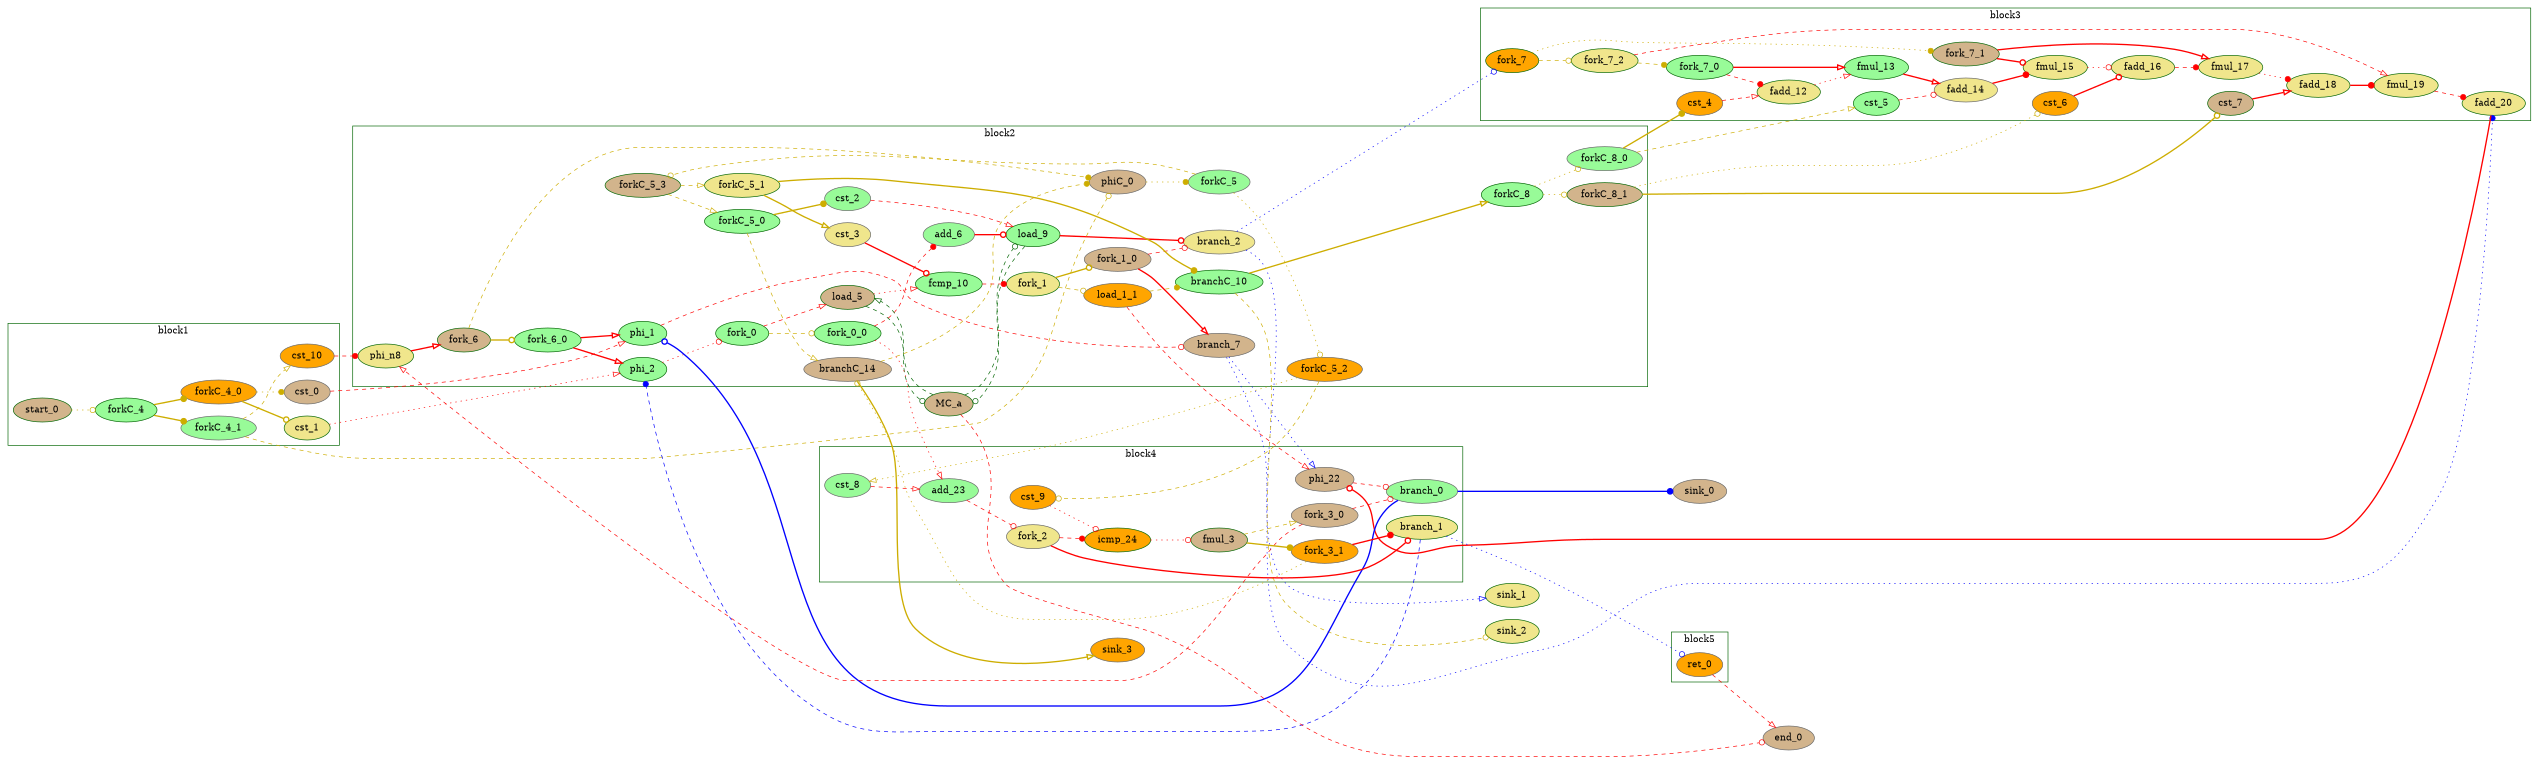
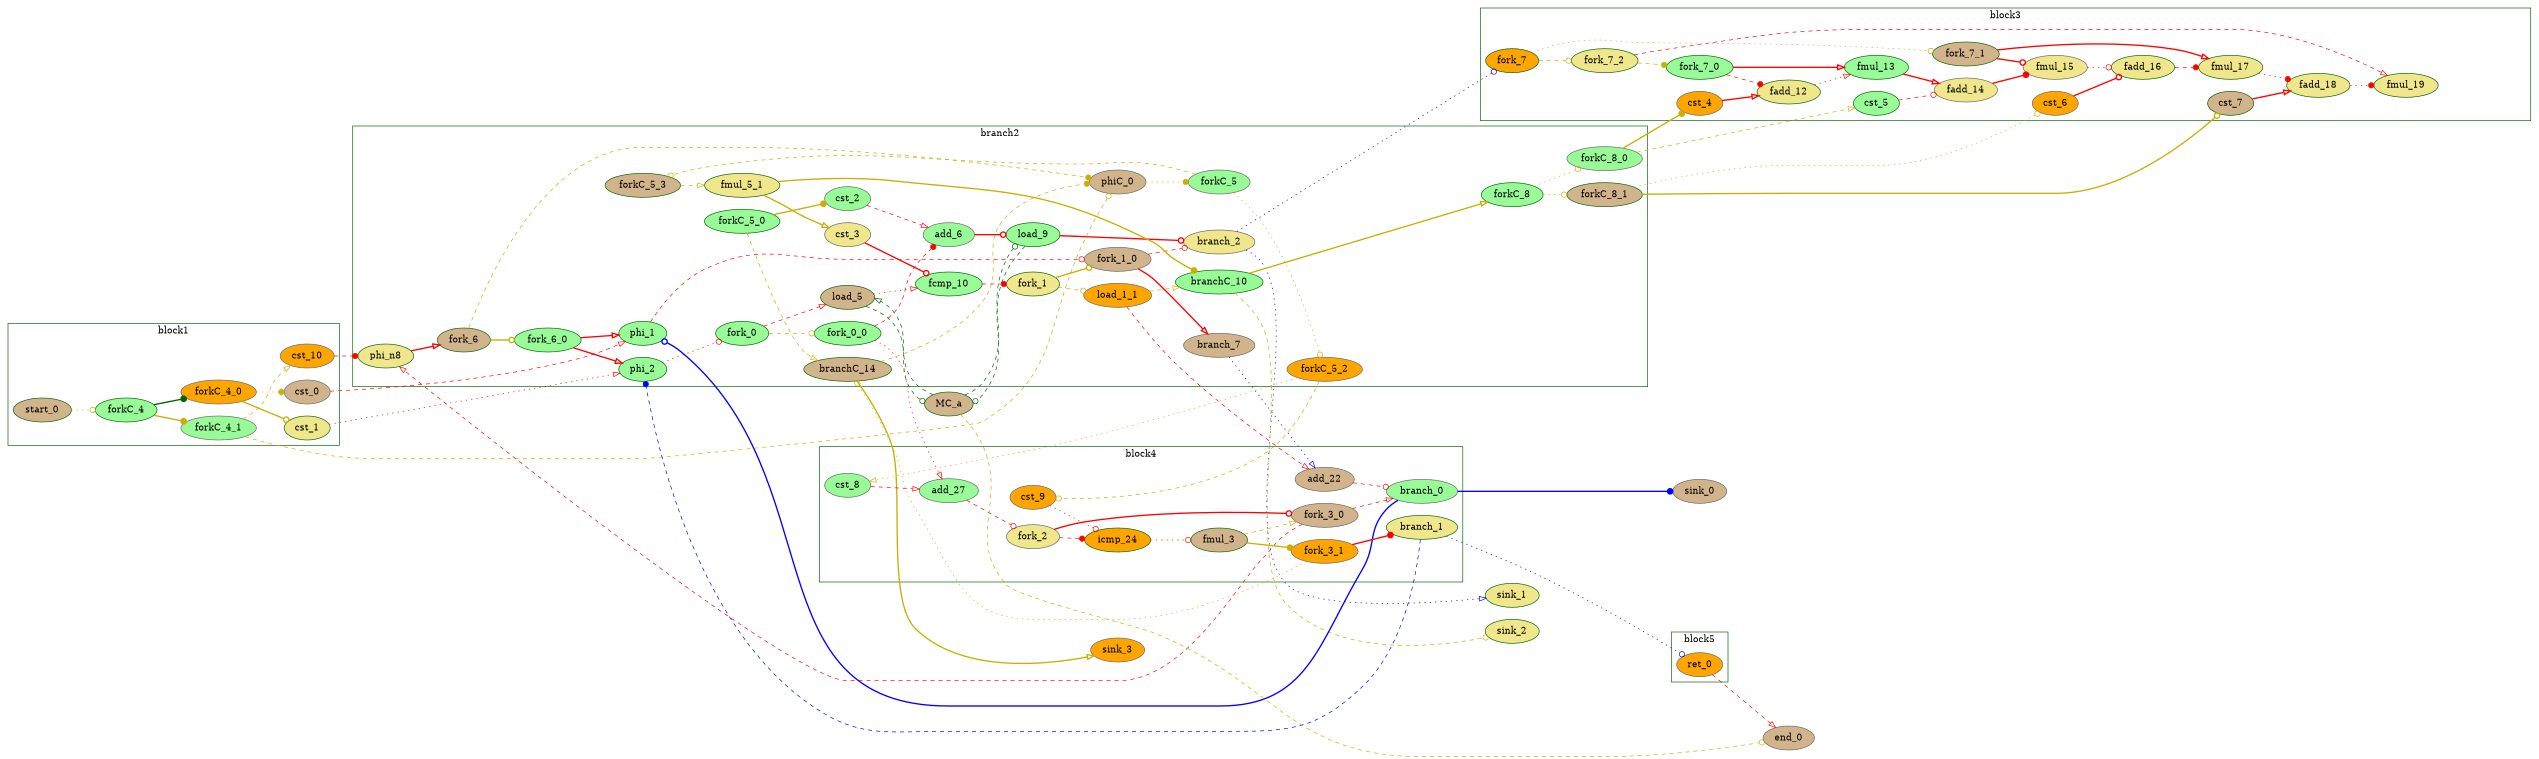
edge "fork_7" -> "fork_7_1": arrowhead dot -> odot
node "fmul_15": color darkgreen -> gray40
edge "fadd_18" -> "fmul_19": style bold -> dotted
edge "cst_4" -> "fadd_12": style dashed -> bold
node "fadd_20": removed
cluster "block2": label "block2" -> "branch2"
node "forkC_5_1": label "forkC_5_1" -> "fmul_5_1"
edge "forkC_5_3" -> "forkC_5_0": removed
edge "cst_2" -> "load_9": now "cst_2" -> "add_6"
edge "load_1_1" -> "branchC_10": arrowhead dot -> onormal
edge "phi_1" -> "branch_7": now "phi_1" -> "fork_1_0"
node "branchC_14": color gray40 -> darkgreen
edge "forkC_4" -> "forkC_4_0": color gold3 -> darkgreen
node "phi_22": label "phi_22" -> "add_22"
node "add_23": label "add_23" -> "add_27"
edge "fork_3_0" -> "branch_0": arrowhead odot -> onormal
edge "fork_2" -> "branch_1": now "fork_2" -> "fork_3_0"
edge "MC_a" -> "end_0": color red -> gold3
